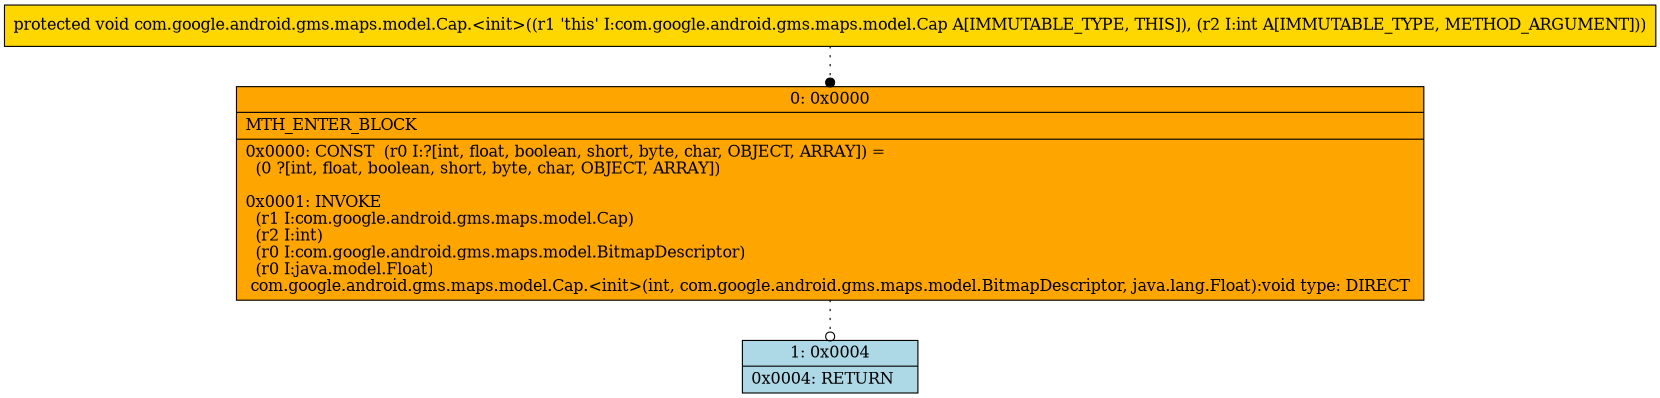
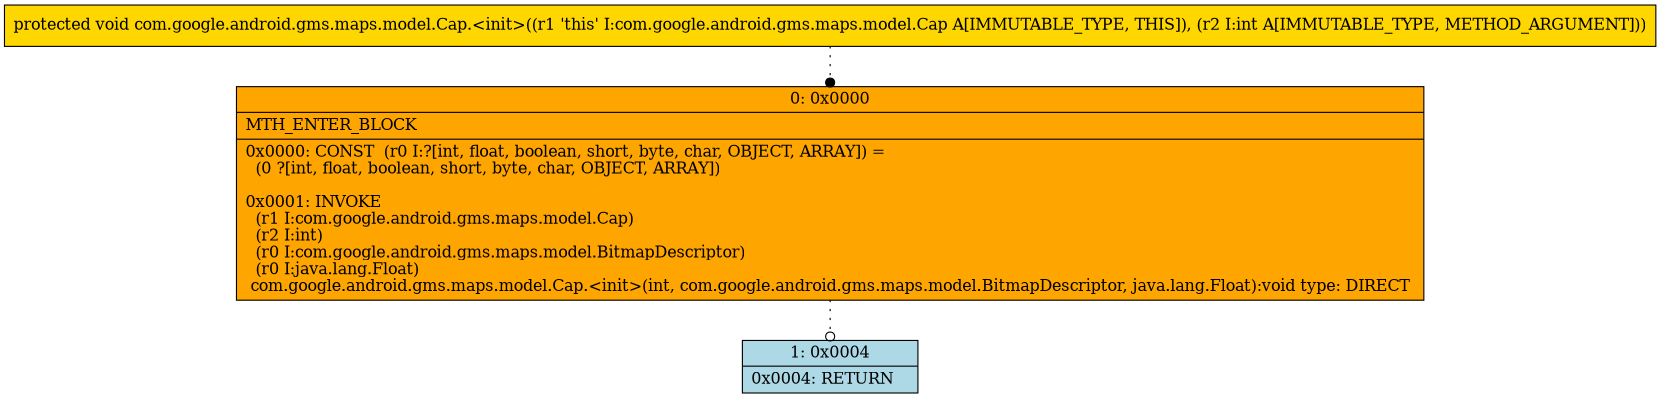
node "0: 0x0000": text "(r0 I:java.model.Float)" -> "(r0 I:java.lang.Float)"
